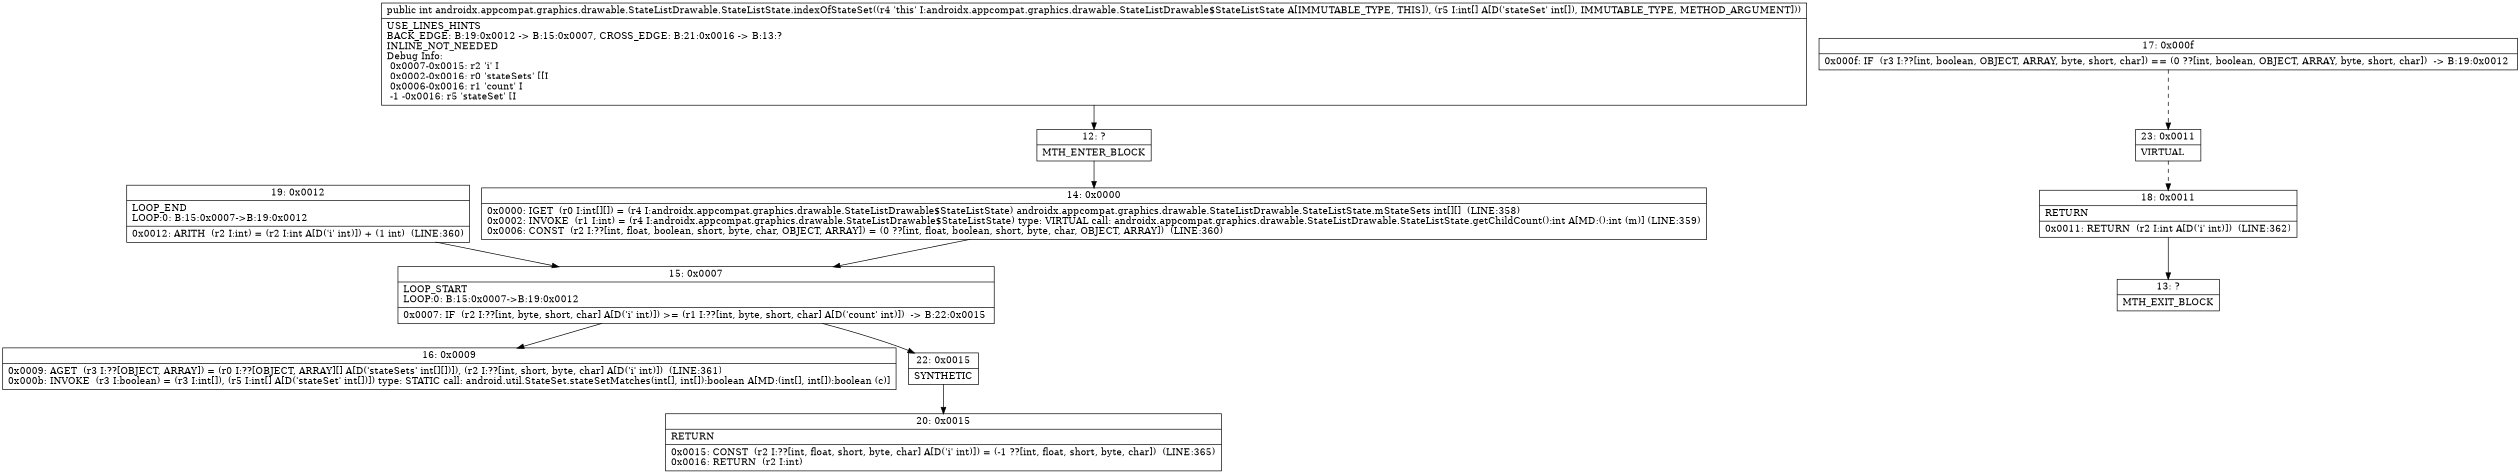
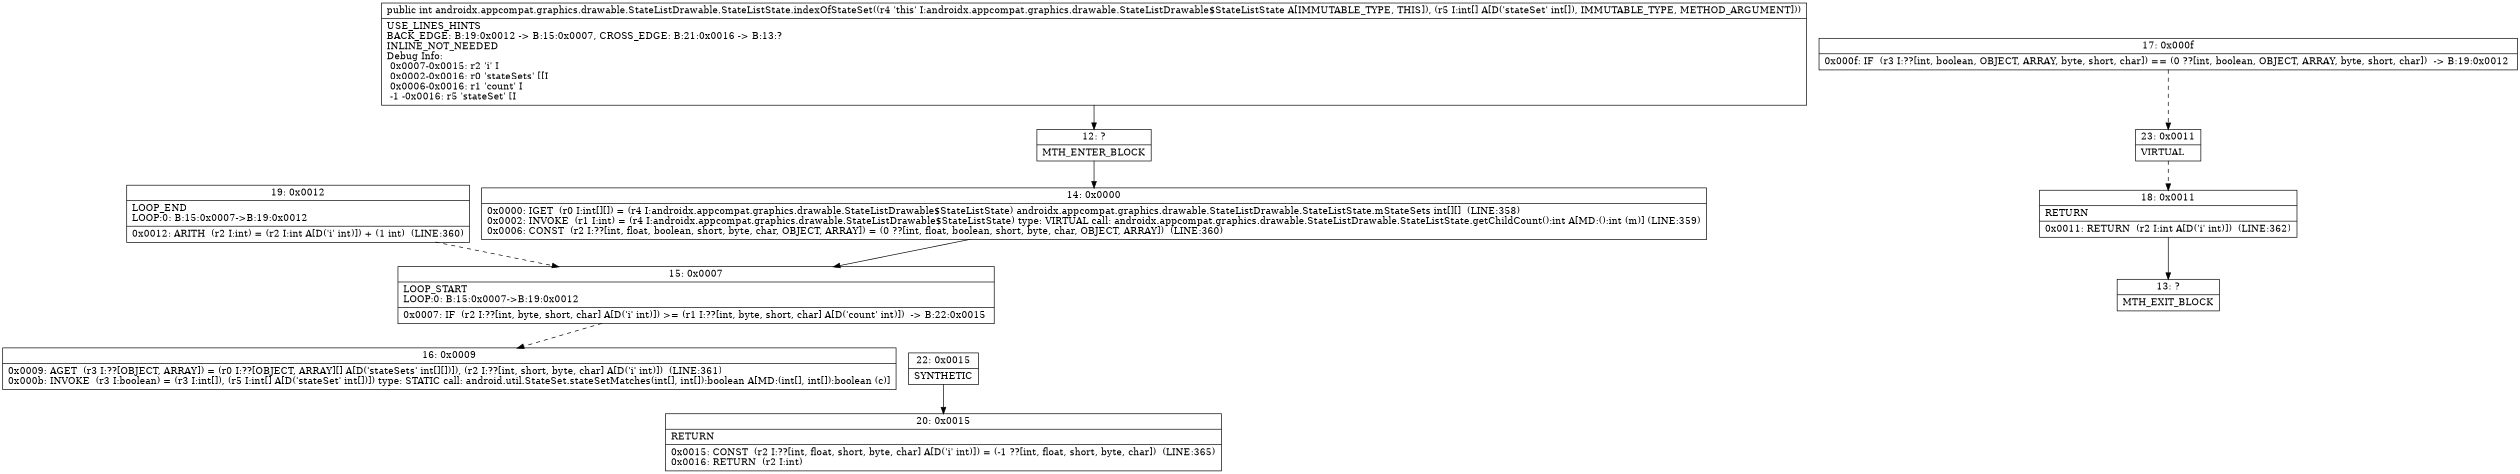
edge "19: 0x0012" -> "15: 0x0007": style solid -> dashed
edge "15: 0x0007" -> "16: 0x0009": style solid -> dashed
edge "15: 0x0007" -> "22: 0x0015": removed
